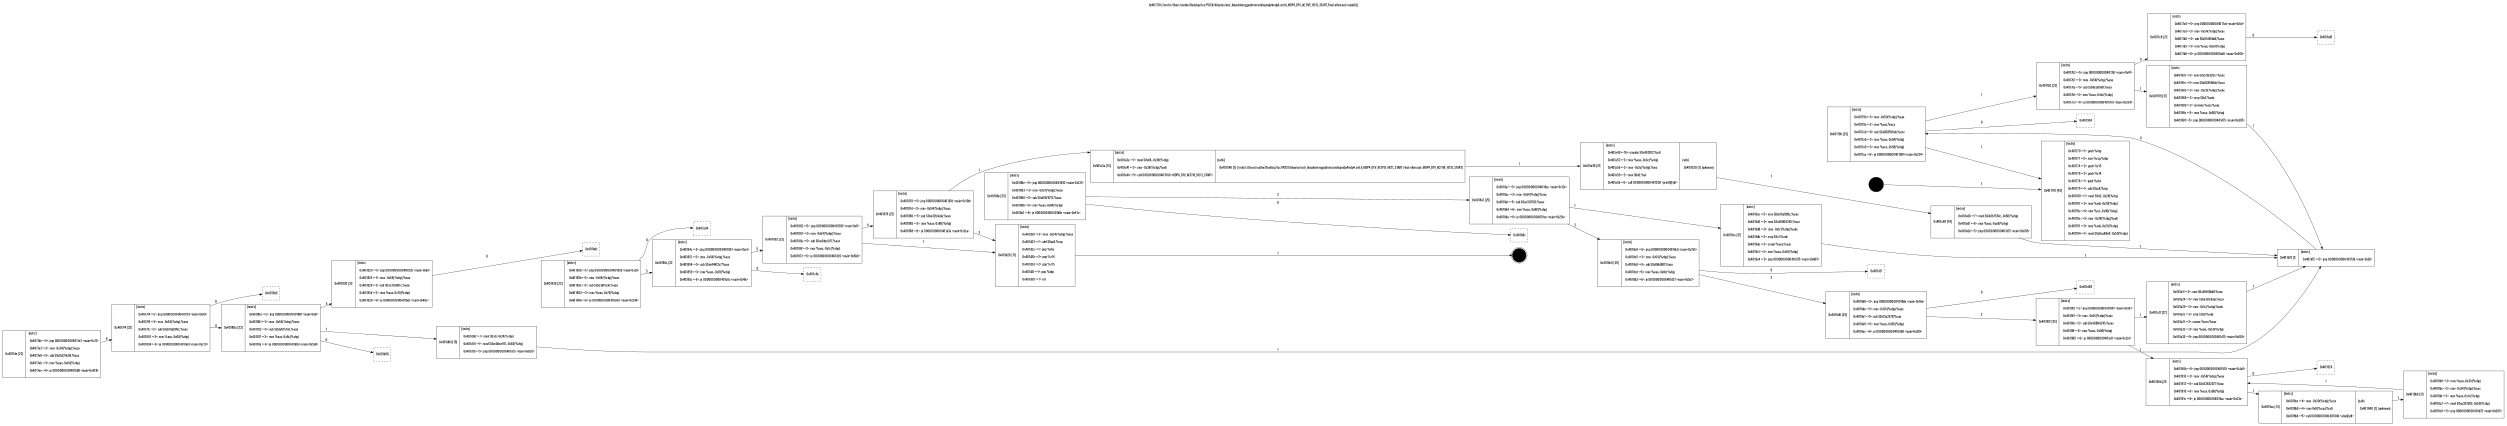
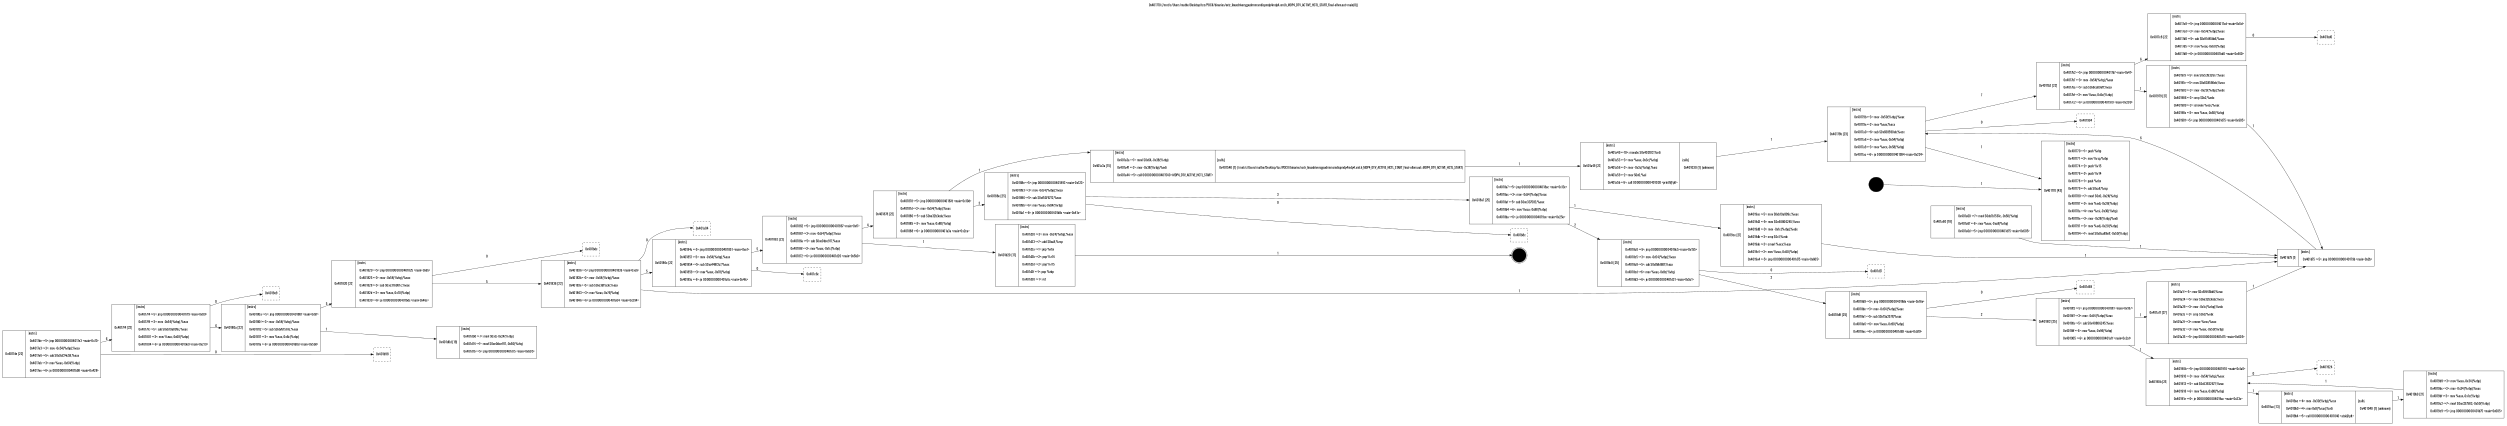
edge "0x401a49 [23]" -> "0x401a60 [18]": now "0x401a49 [23]" -> "0x40179b [23]"
edge "0x401878 [22]" -> "0x401d20 [17]": now "0x401878 [22]" -> "0x40188e [25]"
edge "0x401820 [22]" -> "0x401836 [22]": added, label "5"
edge "0x40180a [22]" -> "0x401b98": now "0x4017de [22]" -> "0x401b98"
edge "0x401d0d [19]" -> "0x401d75 [5]": now "0x401836 [22]" -> "0x401d75 [5]"
